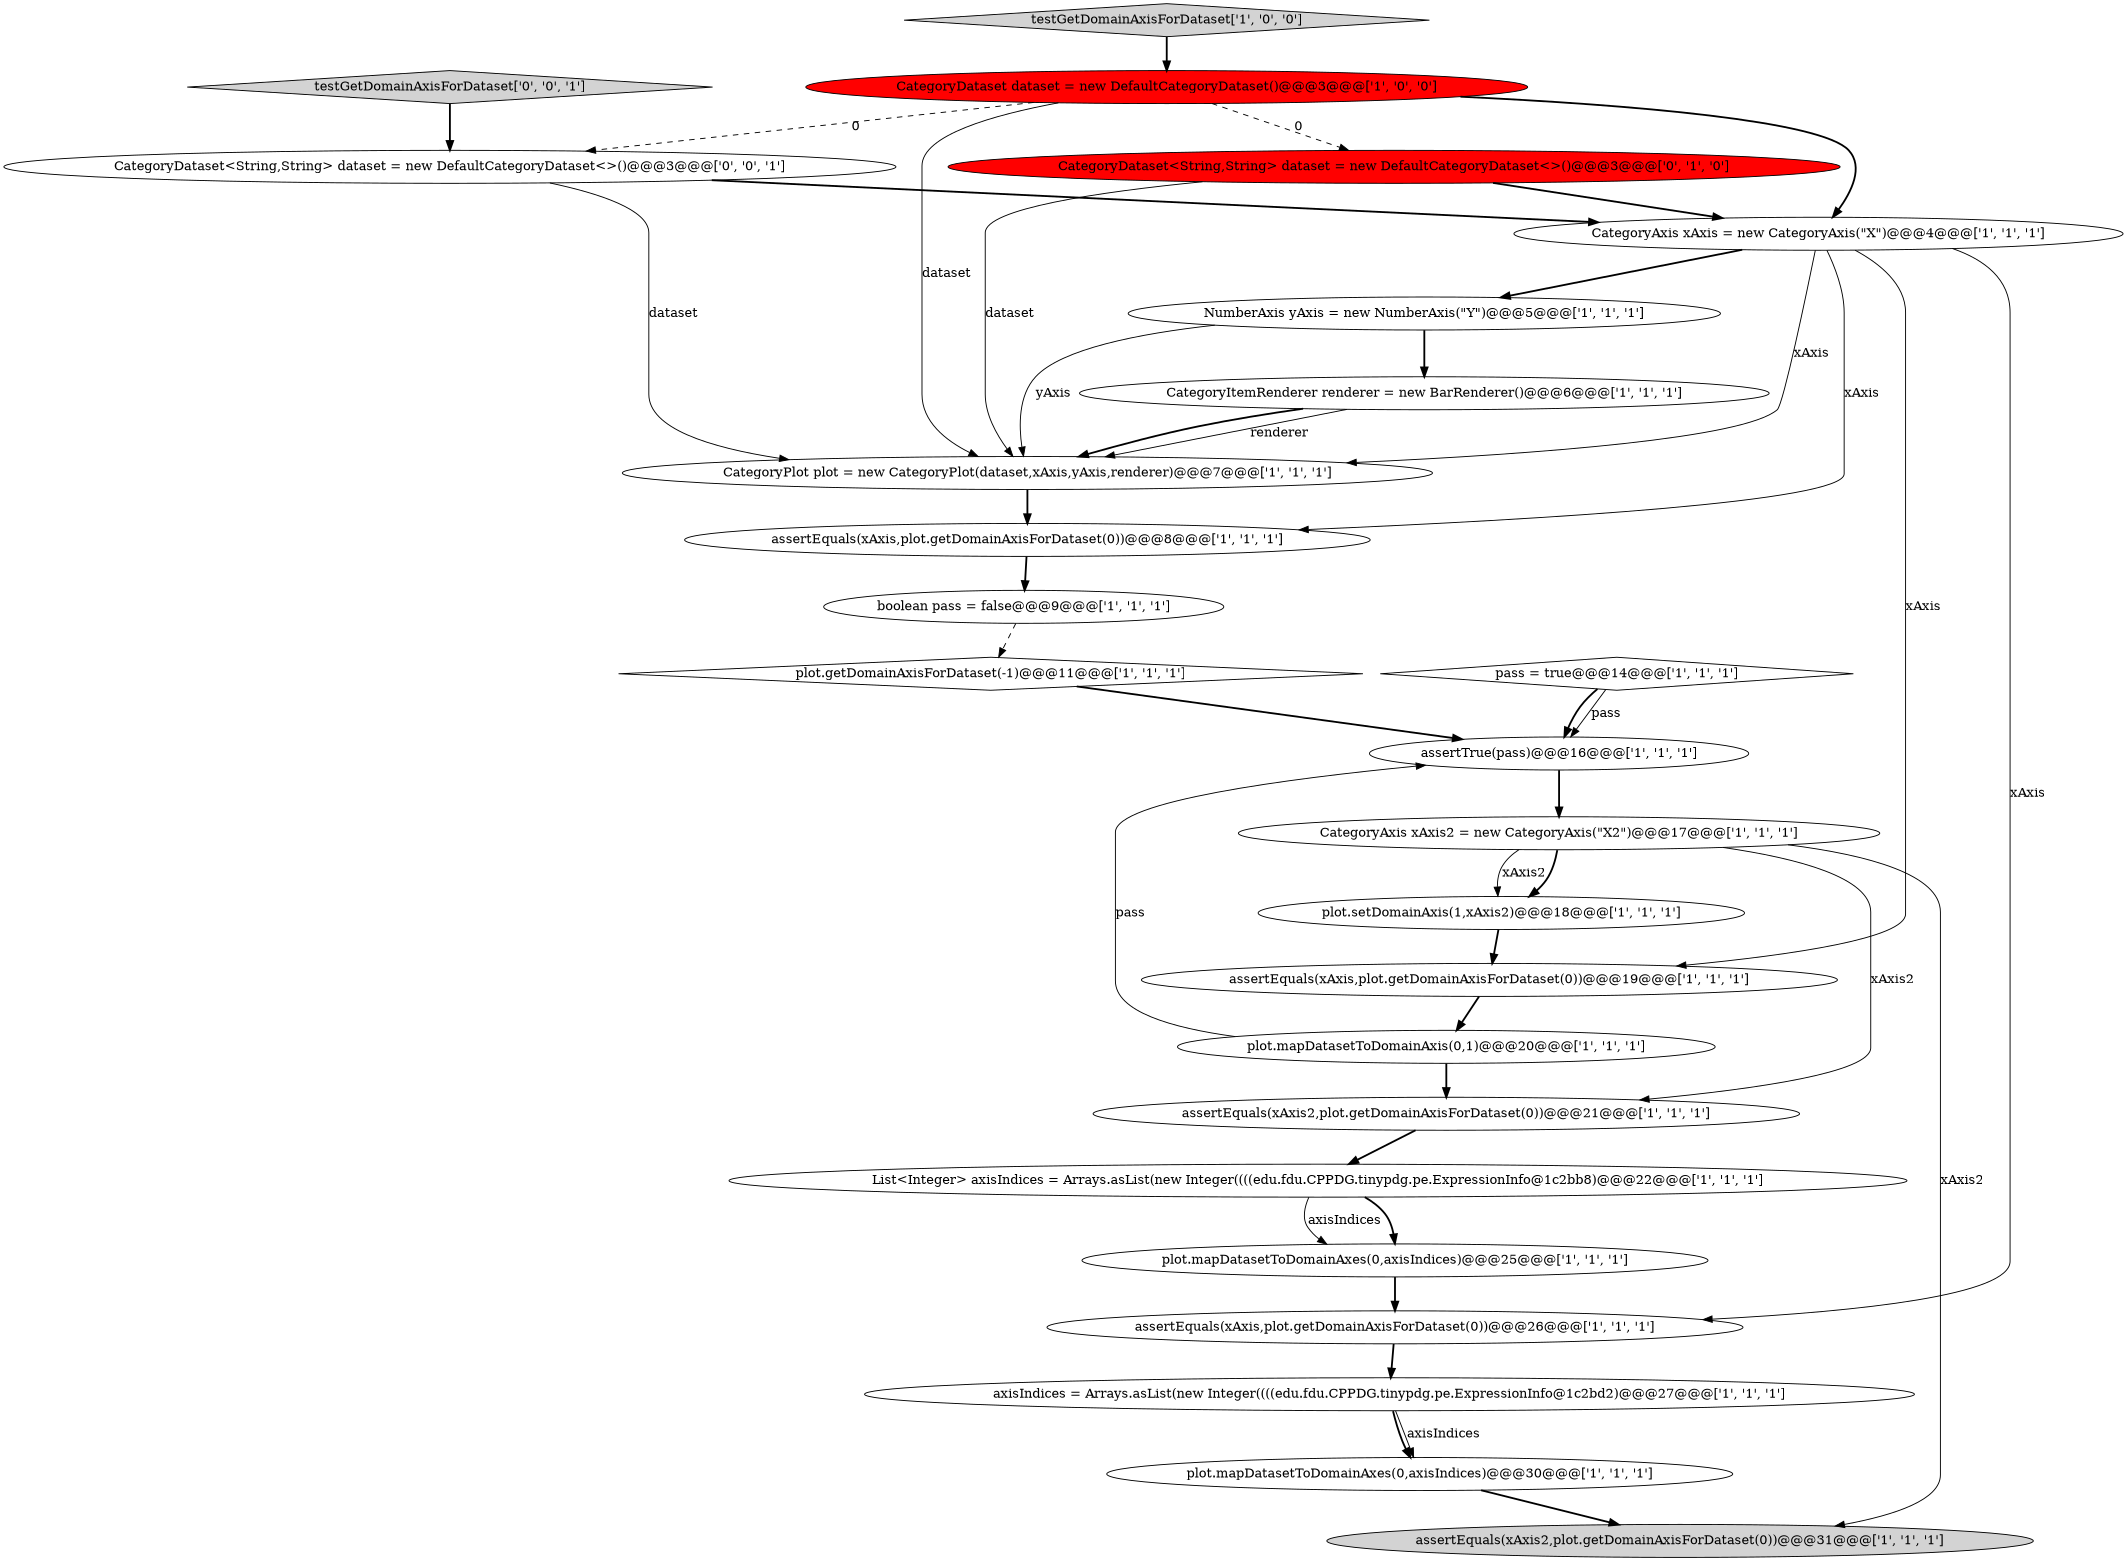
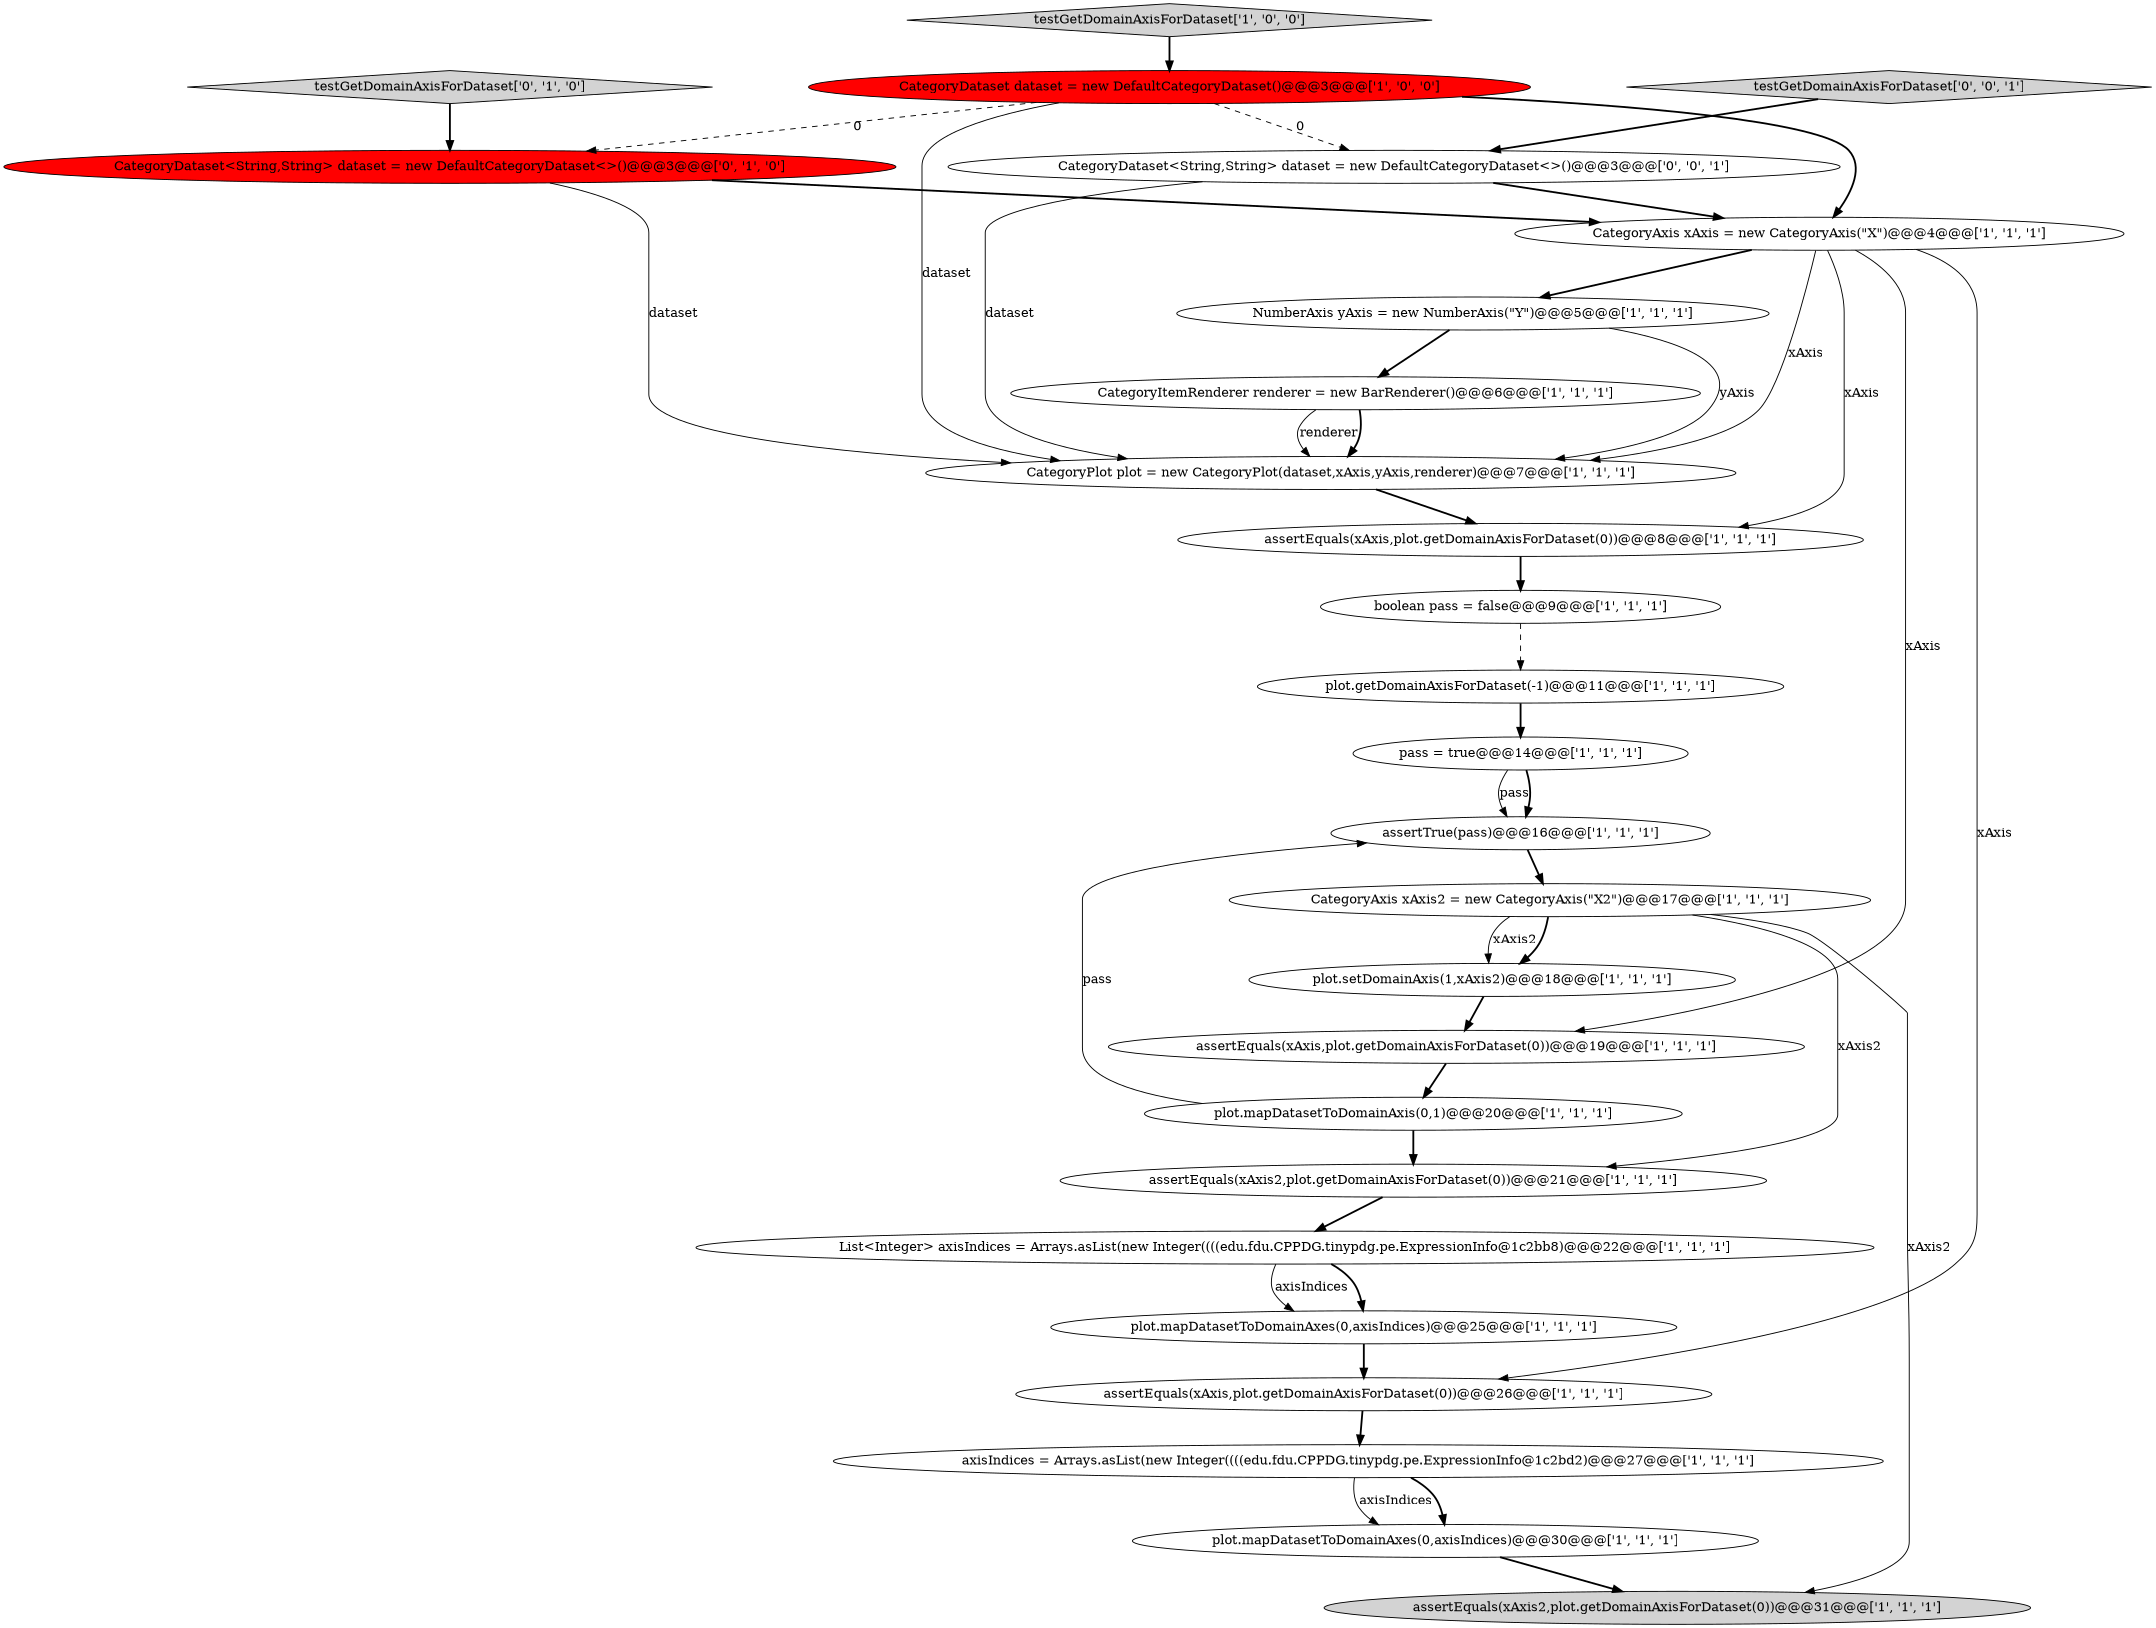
node "testGetDomainAxisForDataset['0', '1', '0']": added
node "plot.getDomainAxisForDataset(-1)@@@11@@@['1', '1', '1']": shape diamond -> ellipse
node "pass = true@@@14@@@['1', '1', '1']": shape diamond -> ellipse
edge "plot.getDomainAxisForDataset(-1)@@@11@@@['1', '1', '1']" -> "assertTrue(pass)@@@16@@@['1', '1', '1']": now "plot.getDomainAxisForDataset(-1)@@@11@@@['1', '1', '1']" -> "pass = true@@@14@@@['1', '1', '1']"
